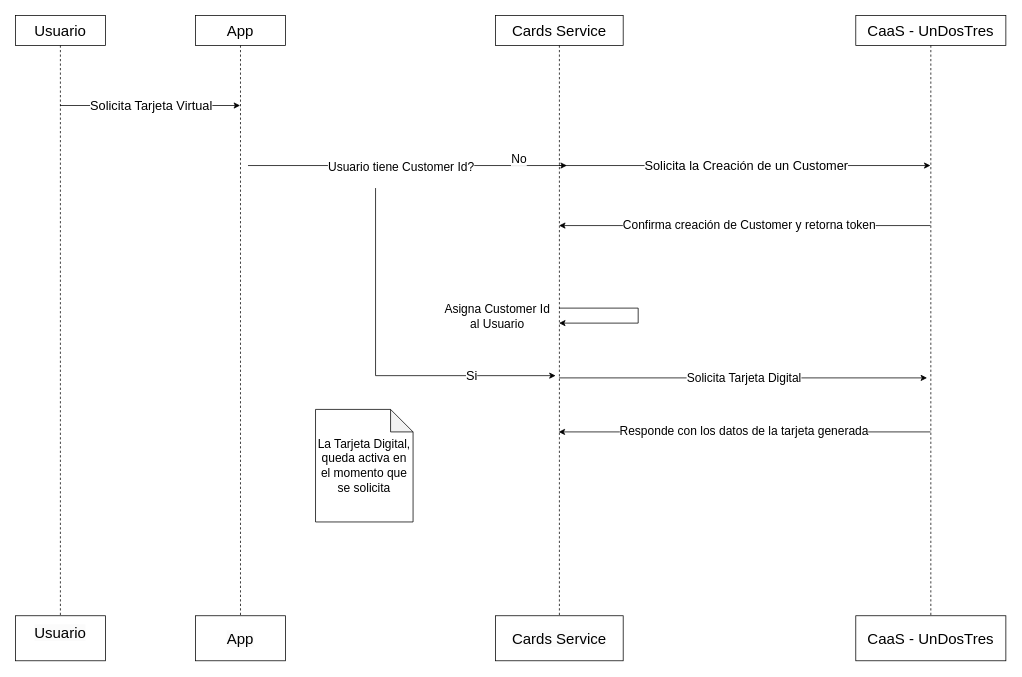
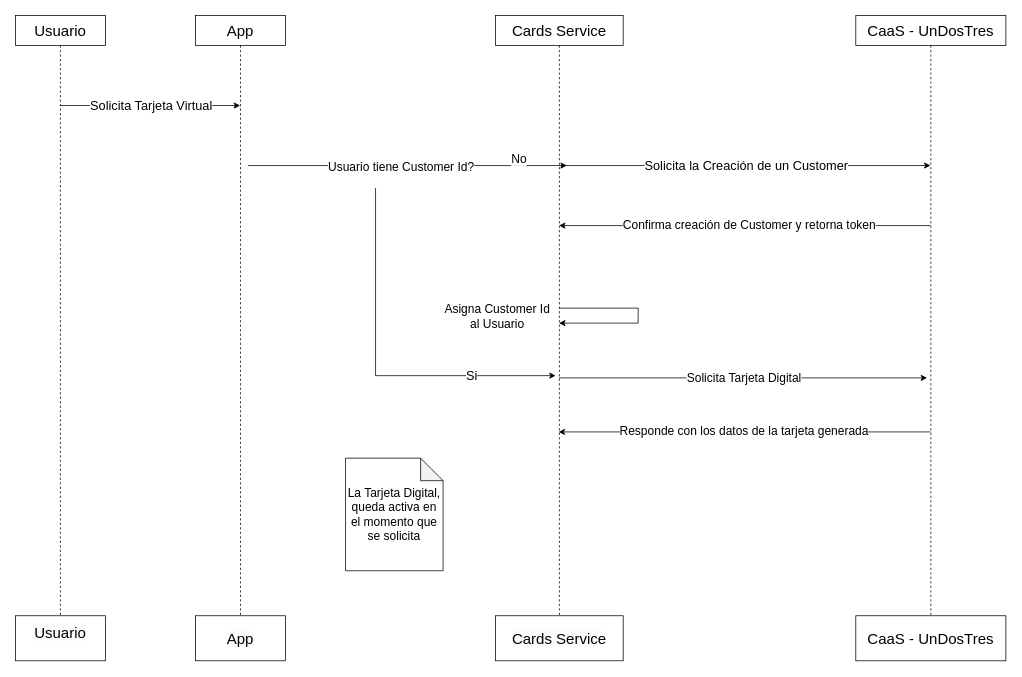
node "La Tarjeta Digital, queda activa en el momento que se solicita": moved (364, 465) -> (394, 514)
